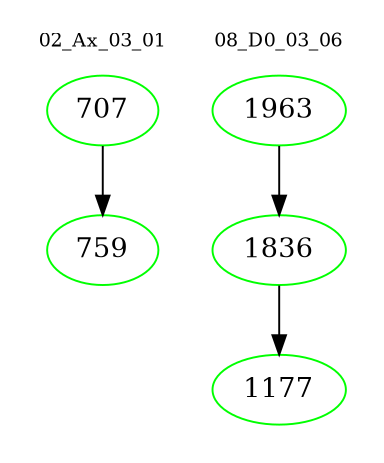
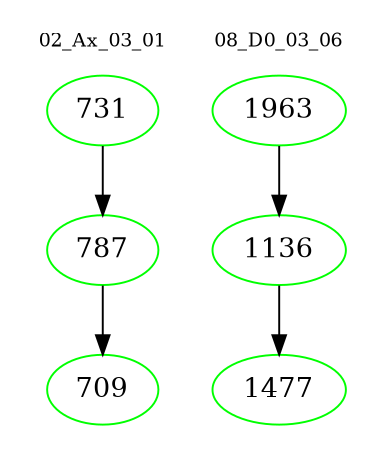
node "731": added
node "707": label "707" -> "787"
node "759": label "759" -> "709"
node "1836": label "1836" -> "1136"
node "1177": label "1177" -> "1477"
